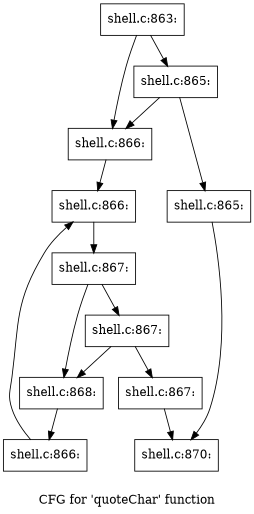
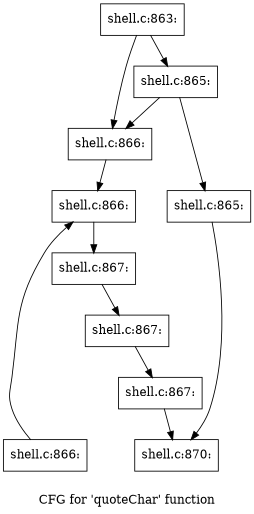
node "shell.c:868:": removed
